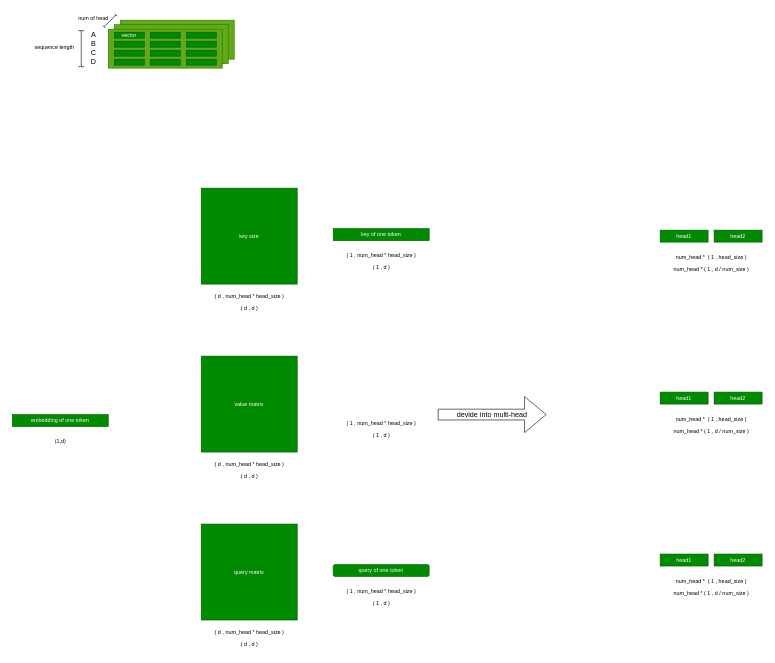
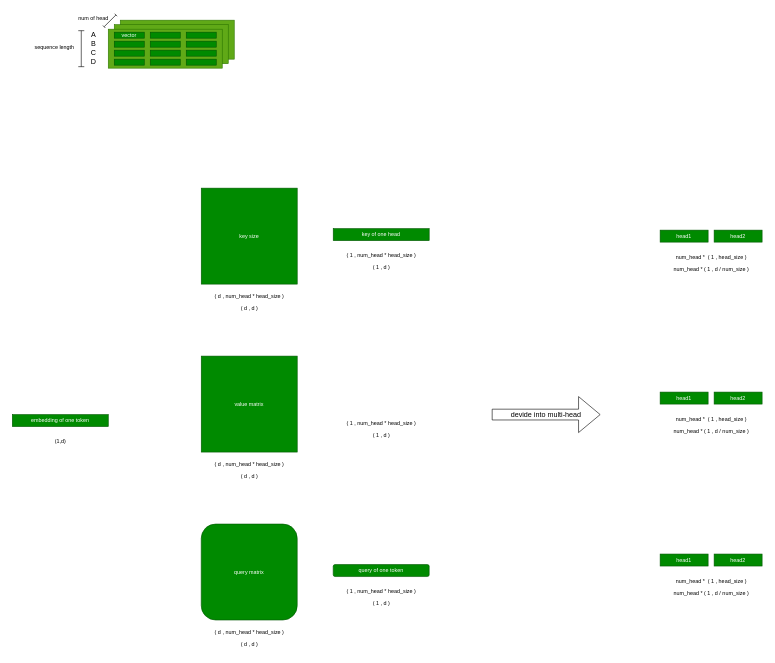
node "key of one token": label "key of one token" -> "key of one head"
node "devide into multi-head": moved (492, 415) -> (546, 415)
node "query matrix": shape rectangle -> rounded rectangle
